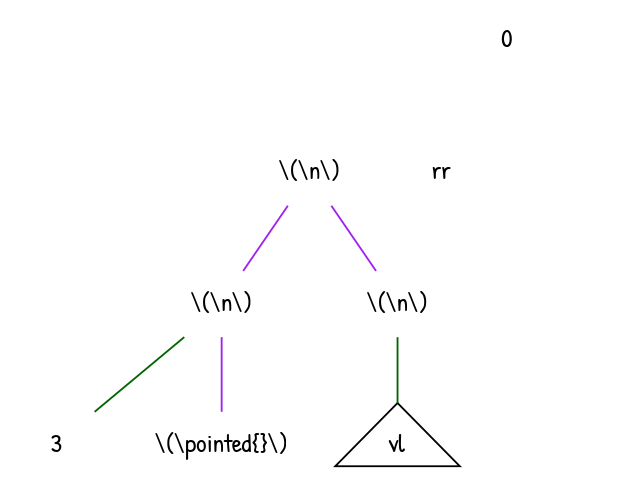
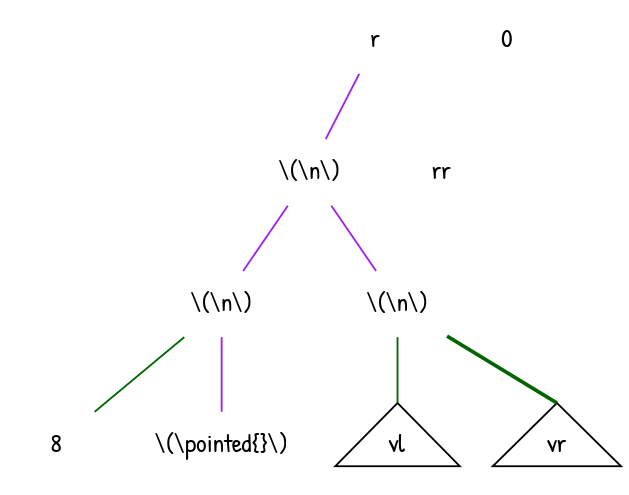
node "r": added
node "3": label "3" -> "8"
node "vr": added
